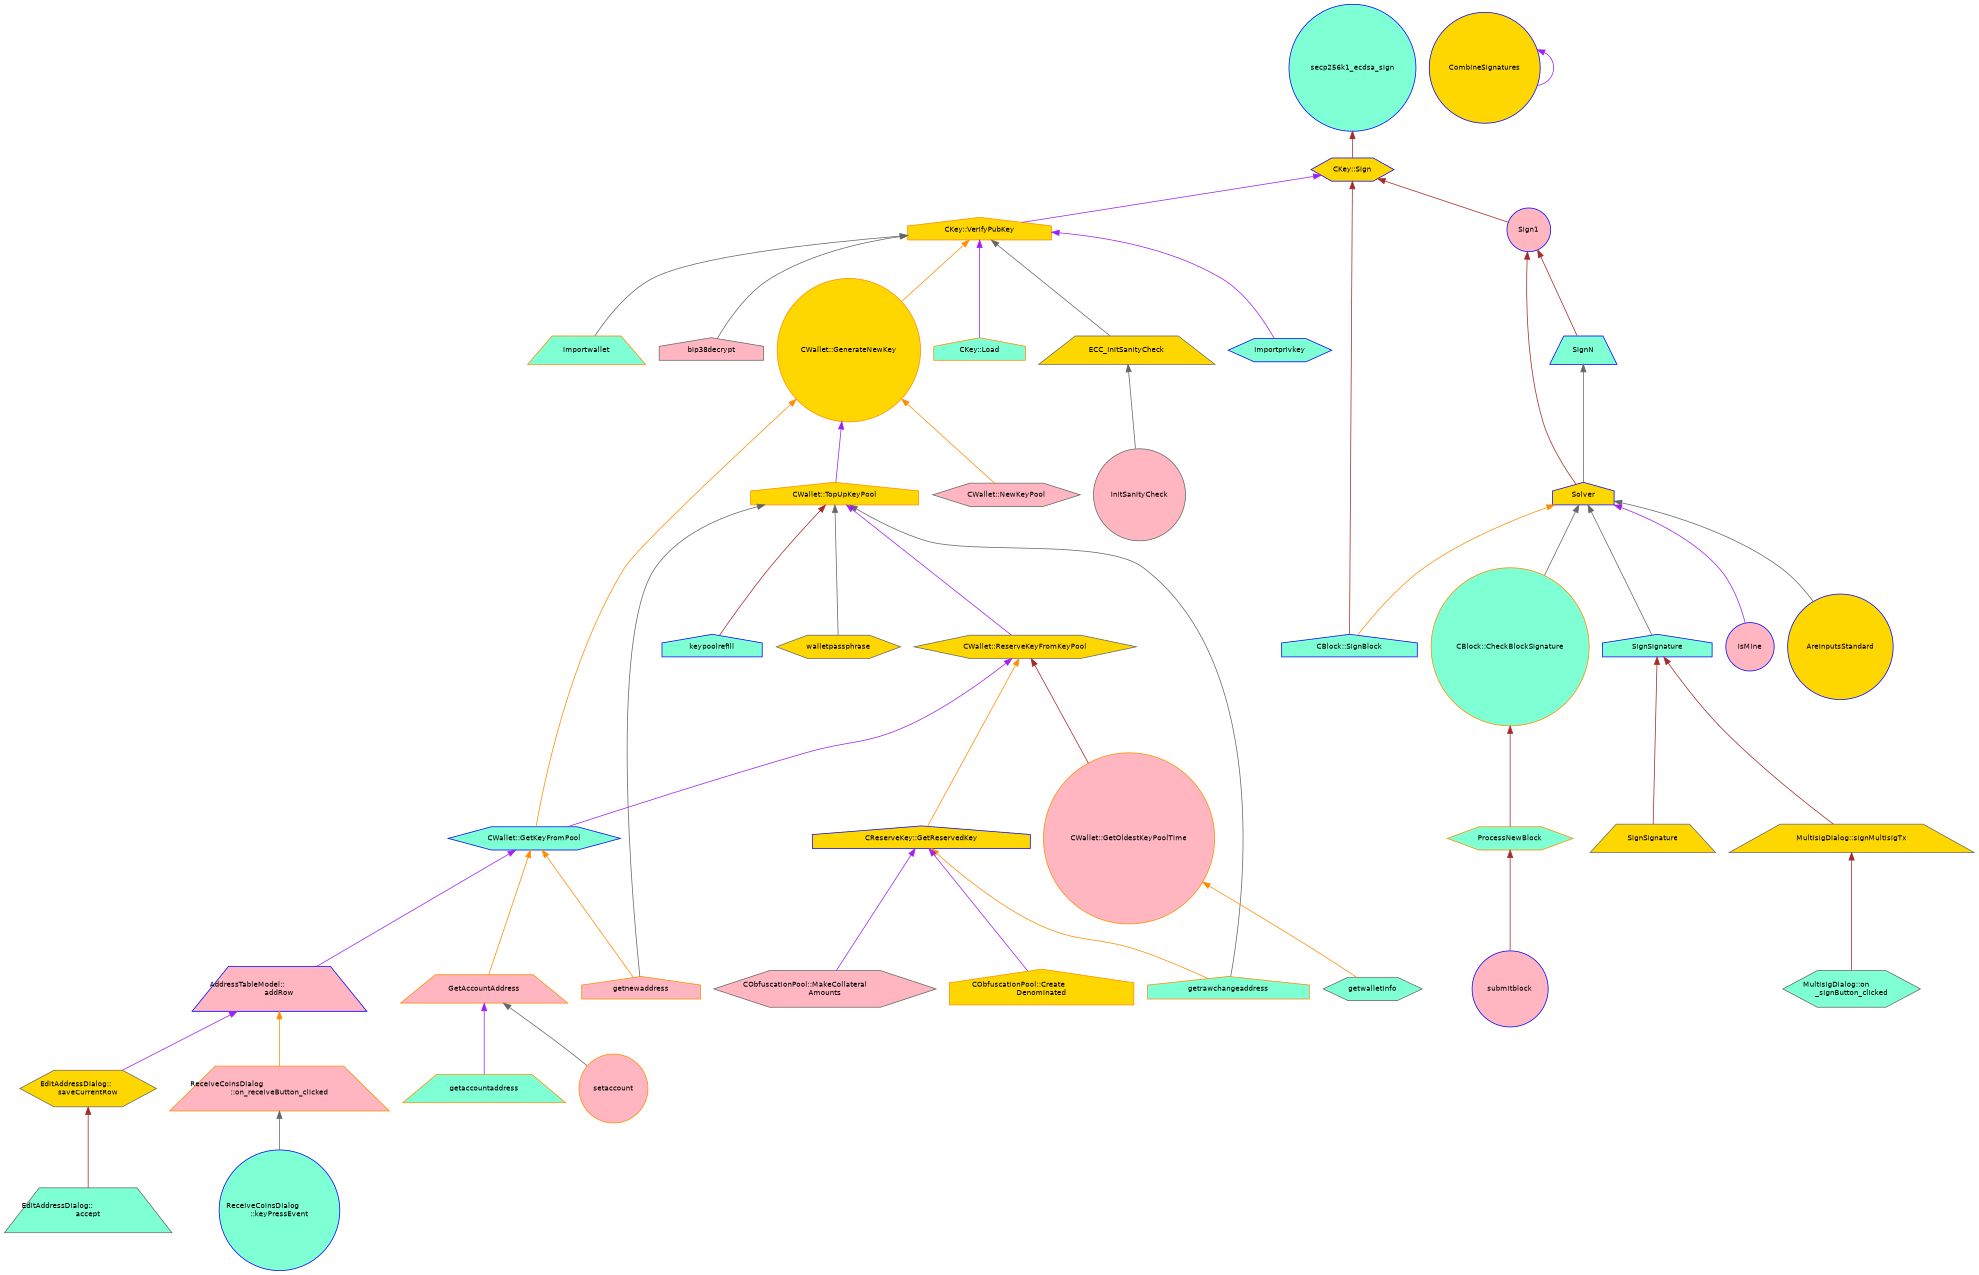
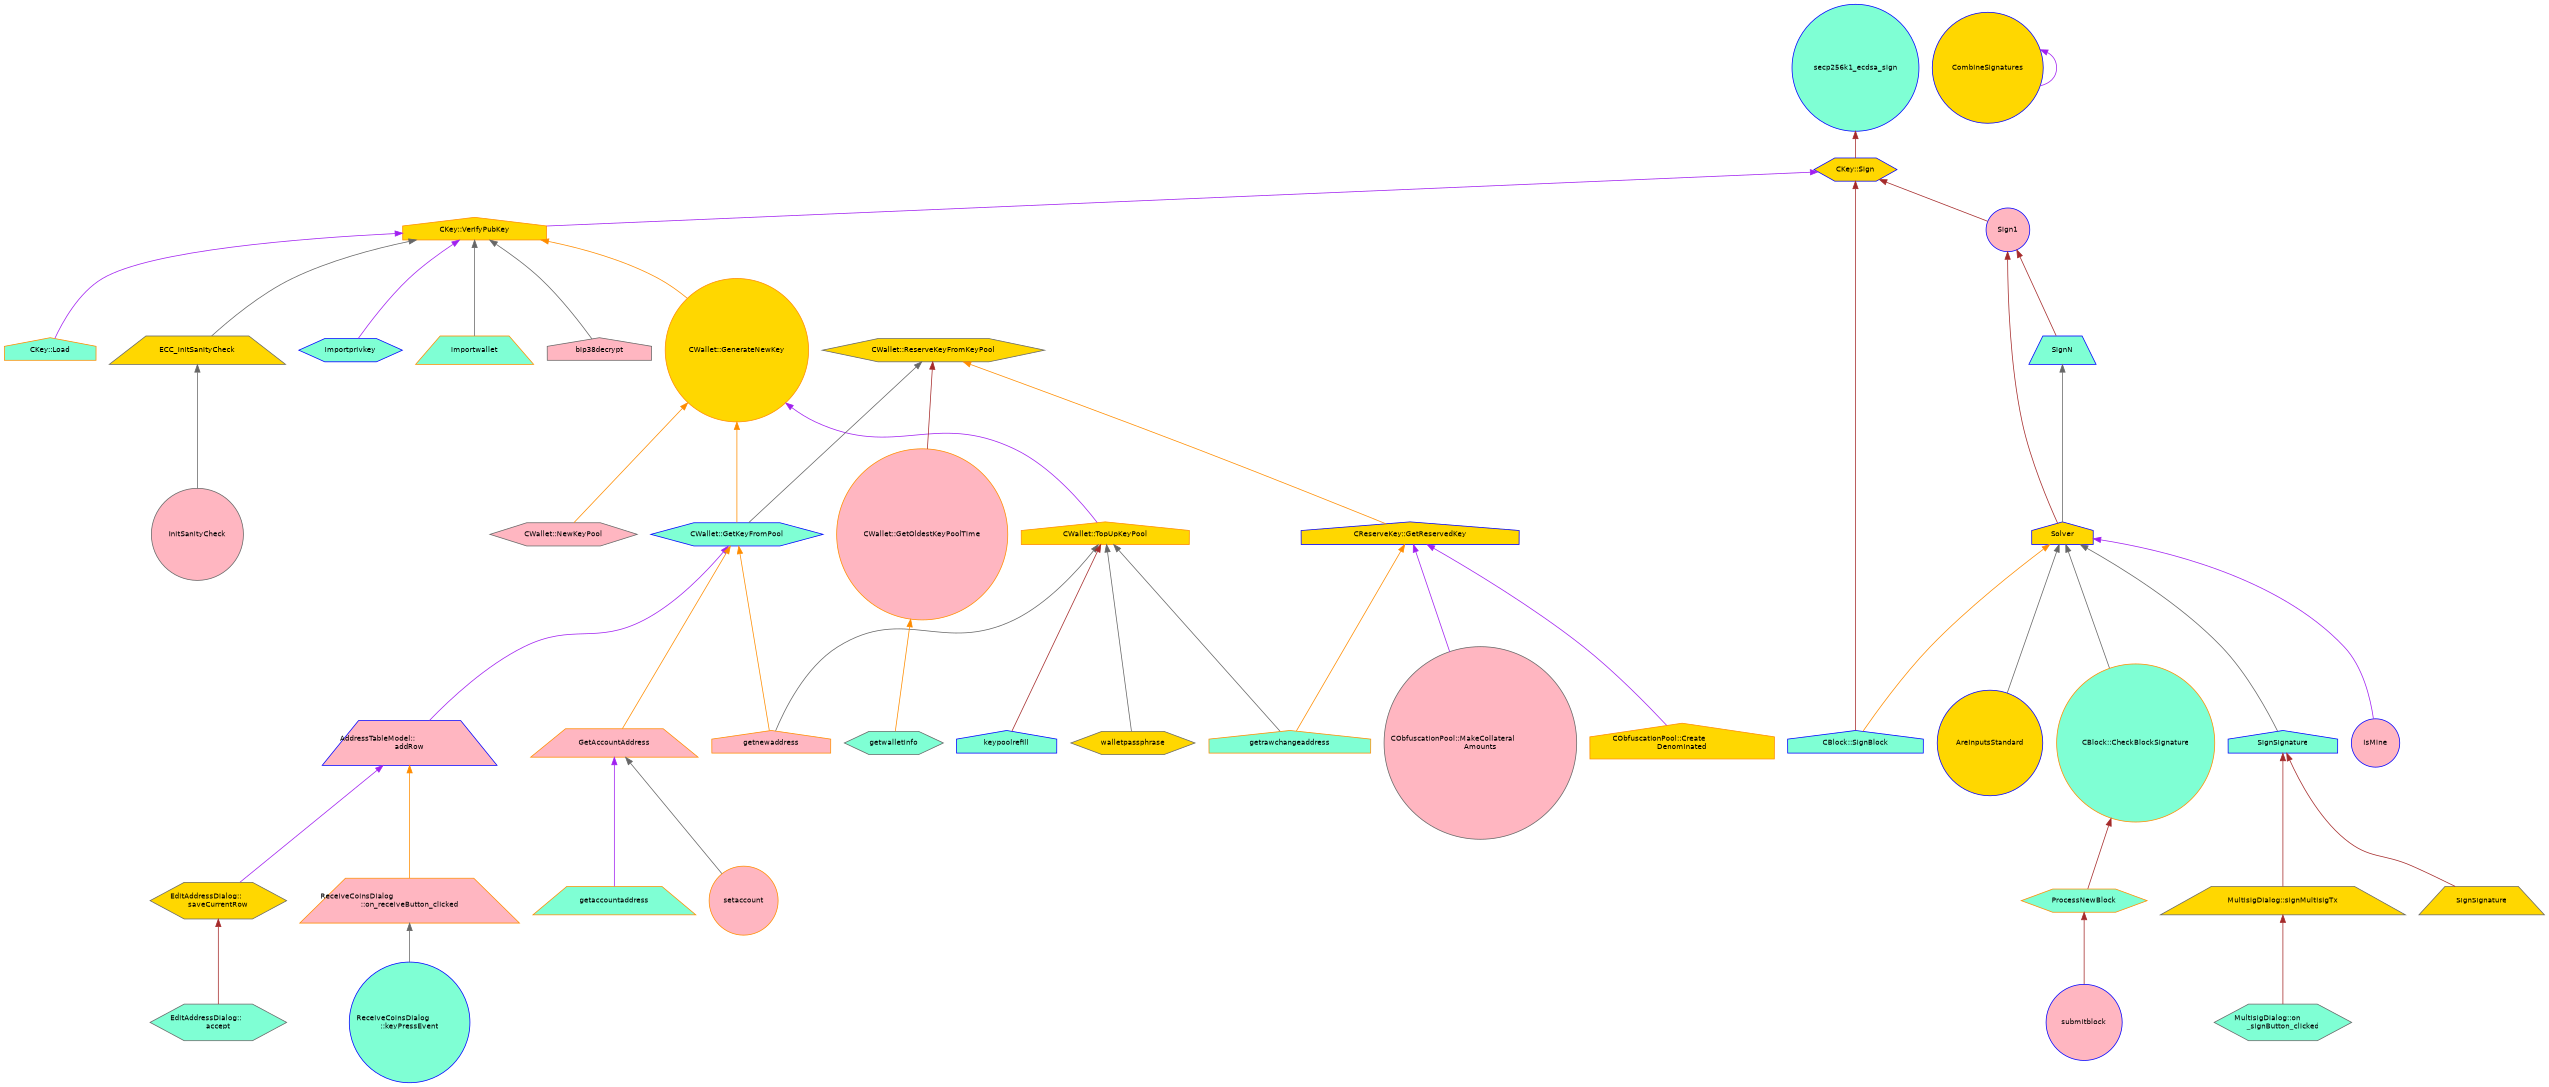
edge "CWallet::ReserveKeyFromKeyPool" -> "CWallet::TopUpKeyPool": removed
edge "CWallet::GetKeyFromPool" -> "CWallet::ReserveKeyFromKeyPool": color purple -> gray40
node "CObfuscationPool::MakeCollateral Amounts": shape hexagon -> circle
node "EditAddressDialog:: accept": shape trapezium -> hexagon
